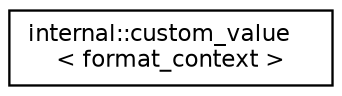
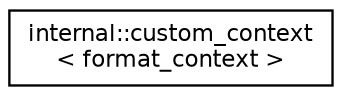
node "internal::custom_value < format_context >": label "internal::custom_value < format_context >" -> "internal::custom_context < format_context >"
